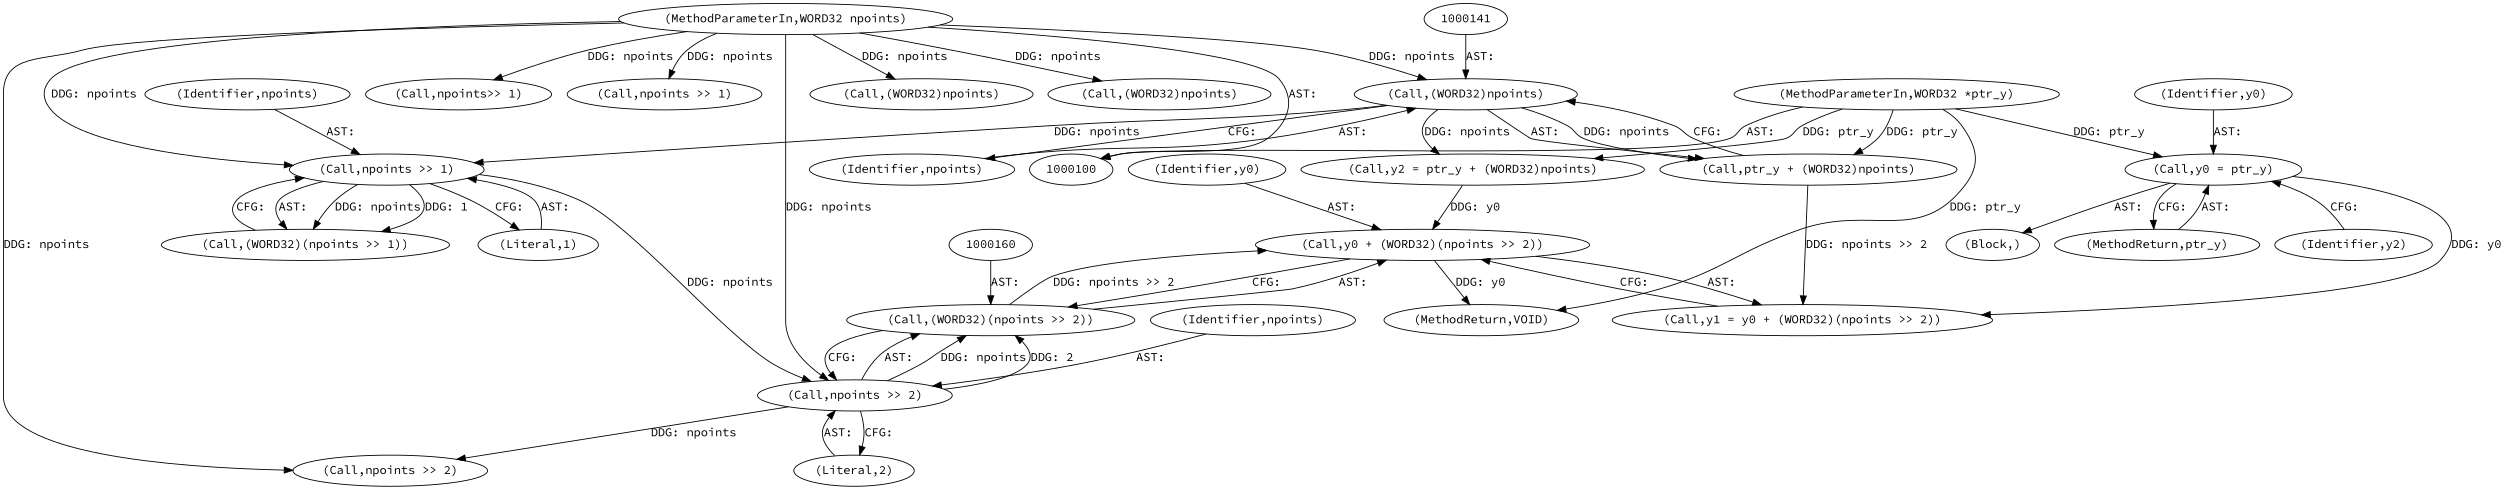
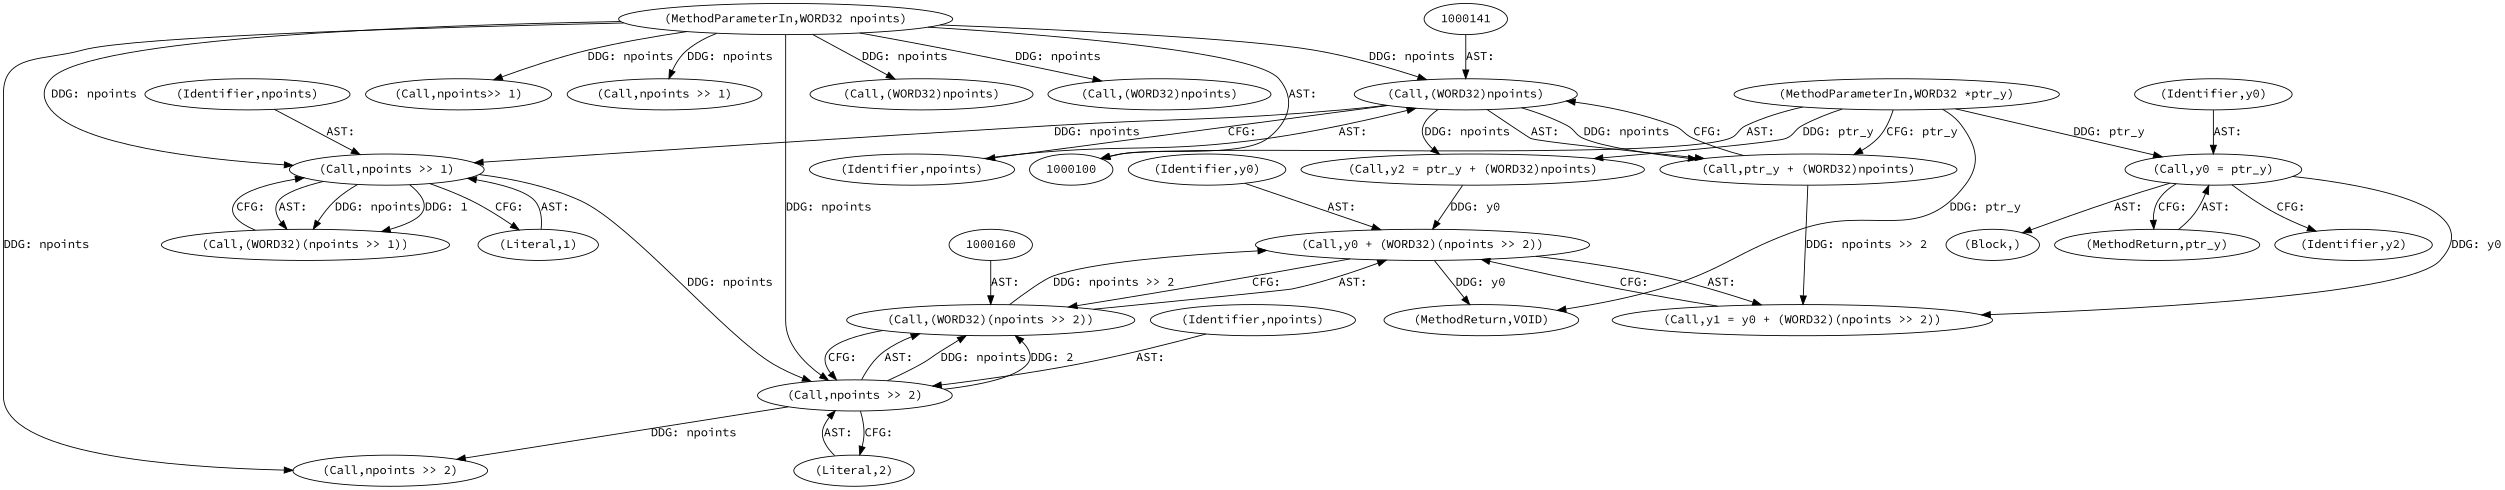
edge "(MethodParameterIn,WORD32 *ptr_y)" -> "(Call,ptr_y + (WORD32)npoints)": label "DDG: ptr_y" -> "CFG: ptr_y"
edge "(Identifier,y2)" -> "(Call,y0 = ptr_y)": reversed
